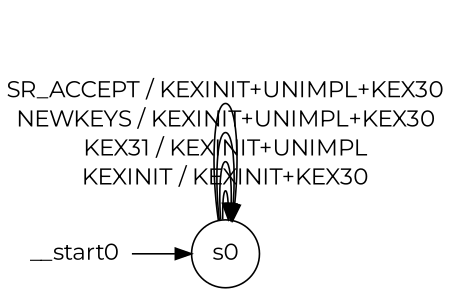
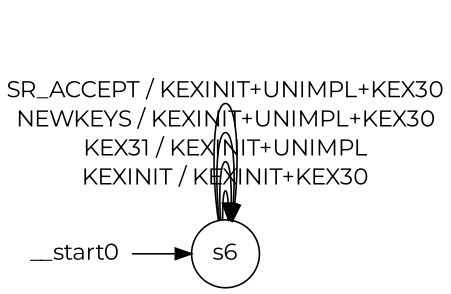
node "s0": label "s0" -> "s6"
